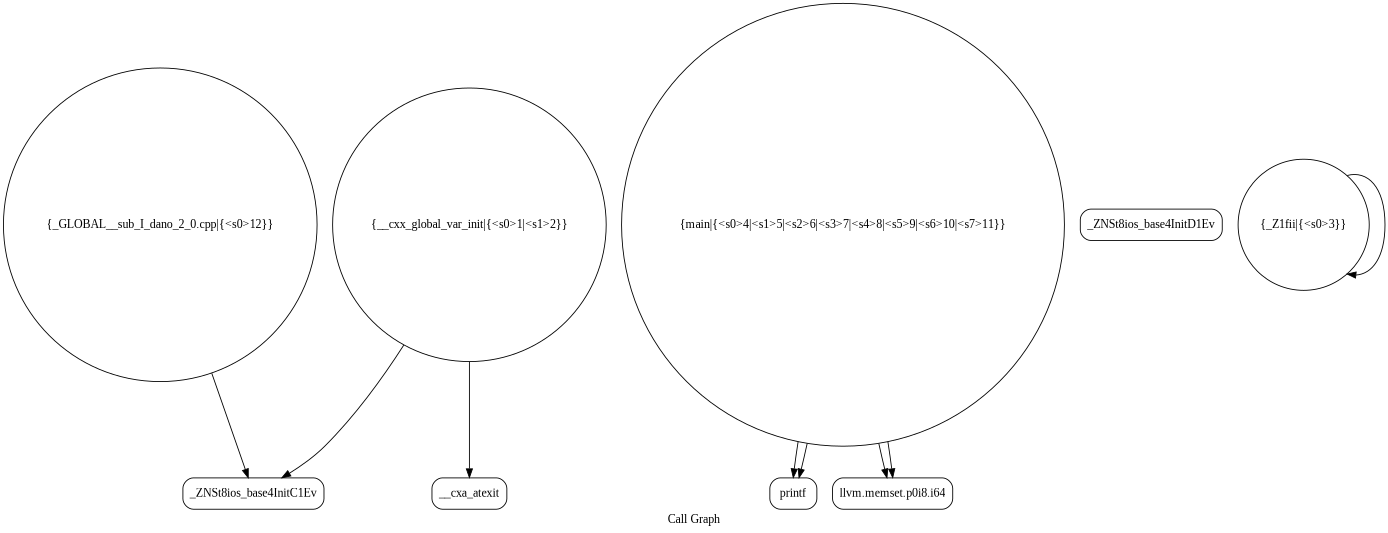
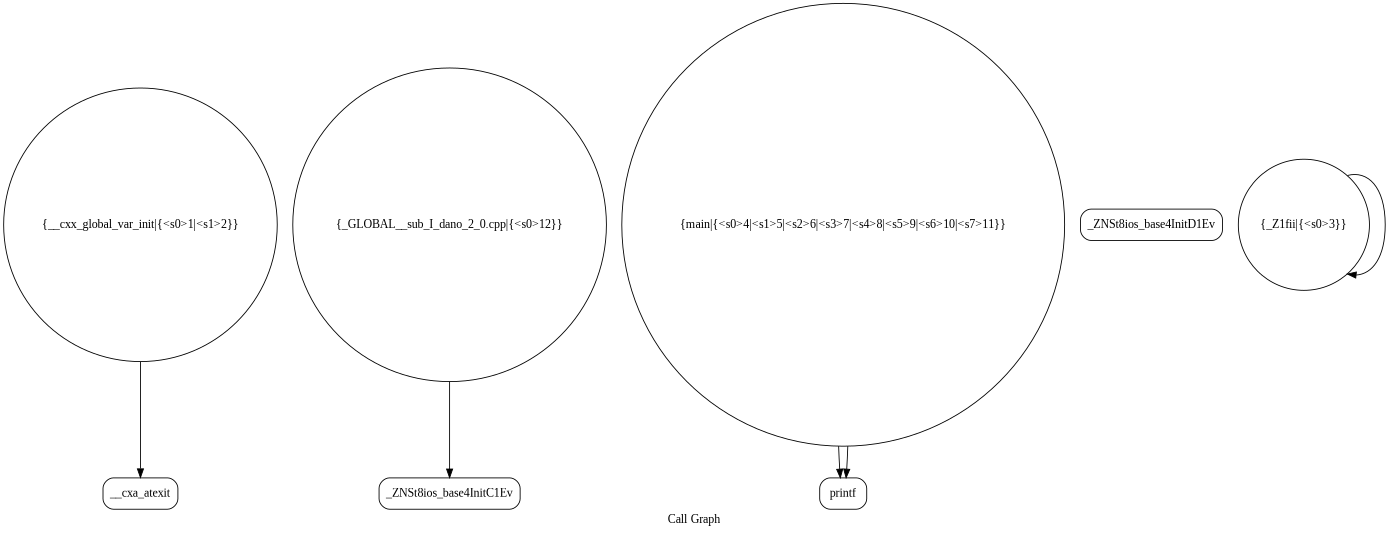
edge "{__cxx_global_var_init|{<s0>1|<s1>2}}" -> "_ZNSt8ios_base4InitC1Ev": removed
node "llvm.memset.p0i8.i64": removed
